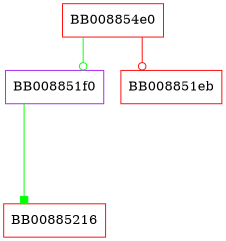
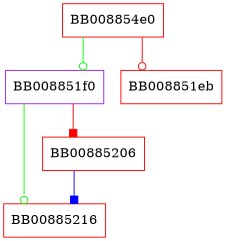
edge "BB008851f0" -> "BB00885216": arrowhead box -> odot
node "BB00885206": added
